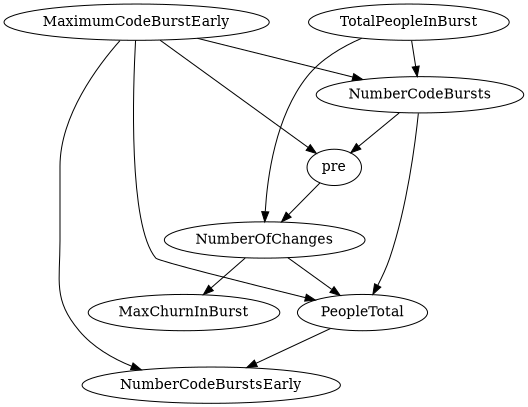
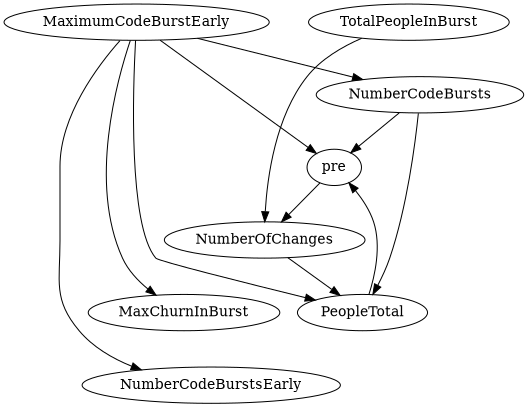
edge "TotalPeopleInBurst" -> "NumberCodeBursts": removed
edge "NumberOfChanges" -> "MaxChurnInBurst": now "MaximumCodeBurstEarly" -> "MaxChurnInBurst"
edge "PeopleTotal" -> "NumberCodeBurstsEarly": now "PeopleTotal" -> "pre"
